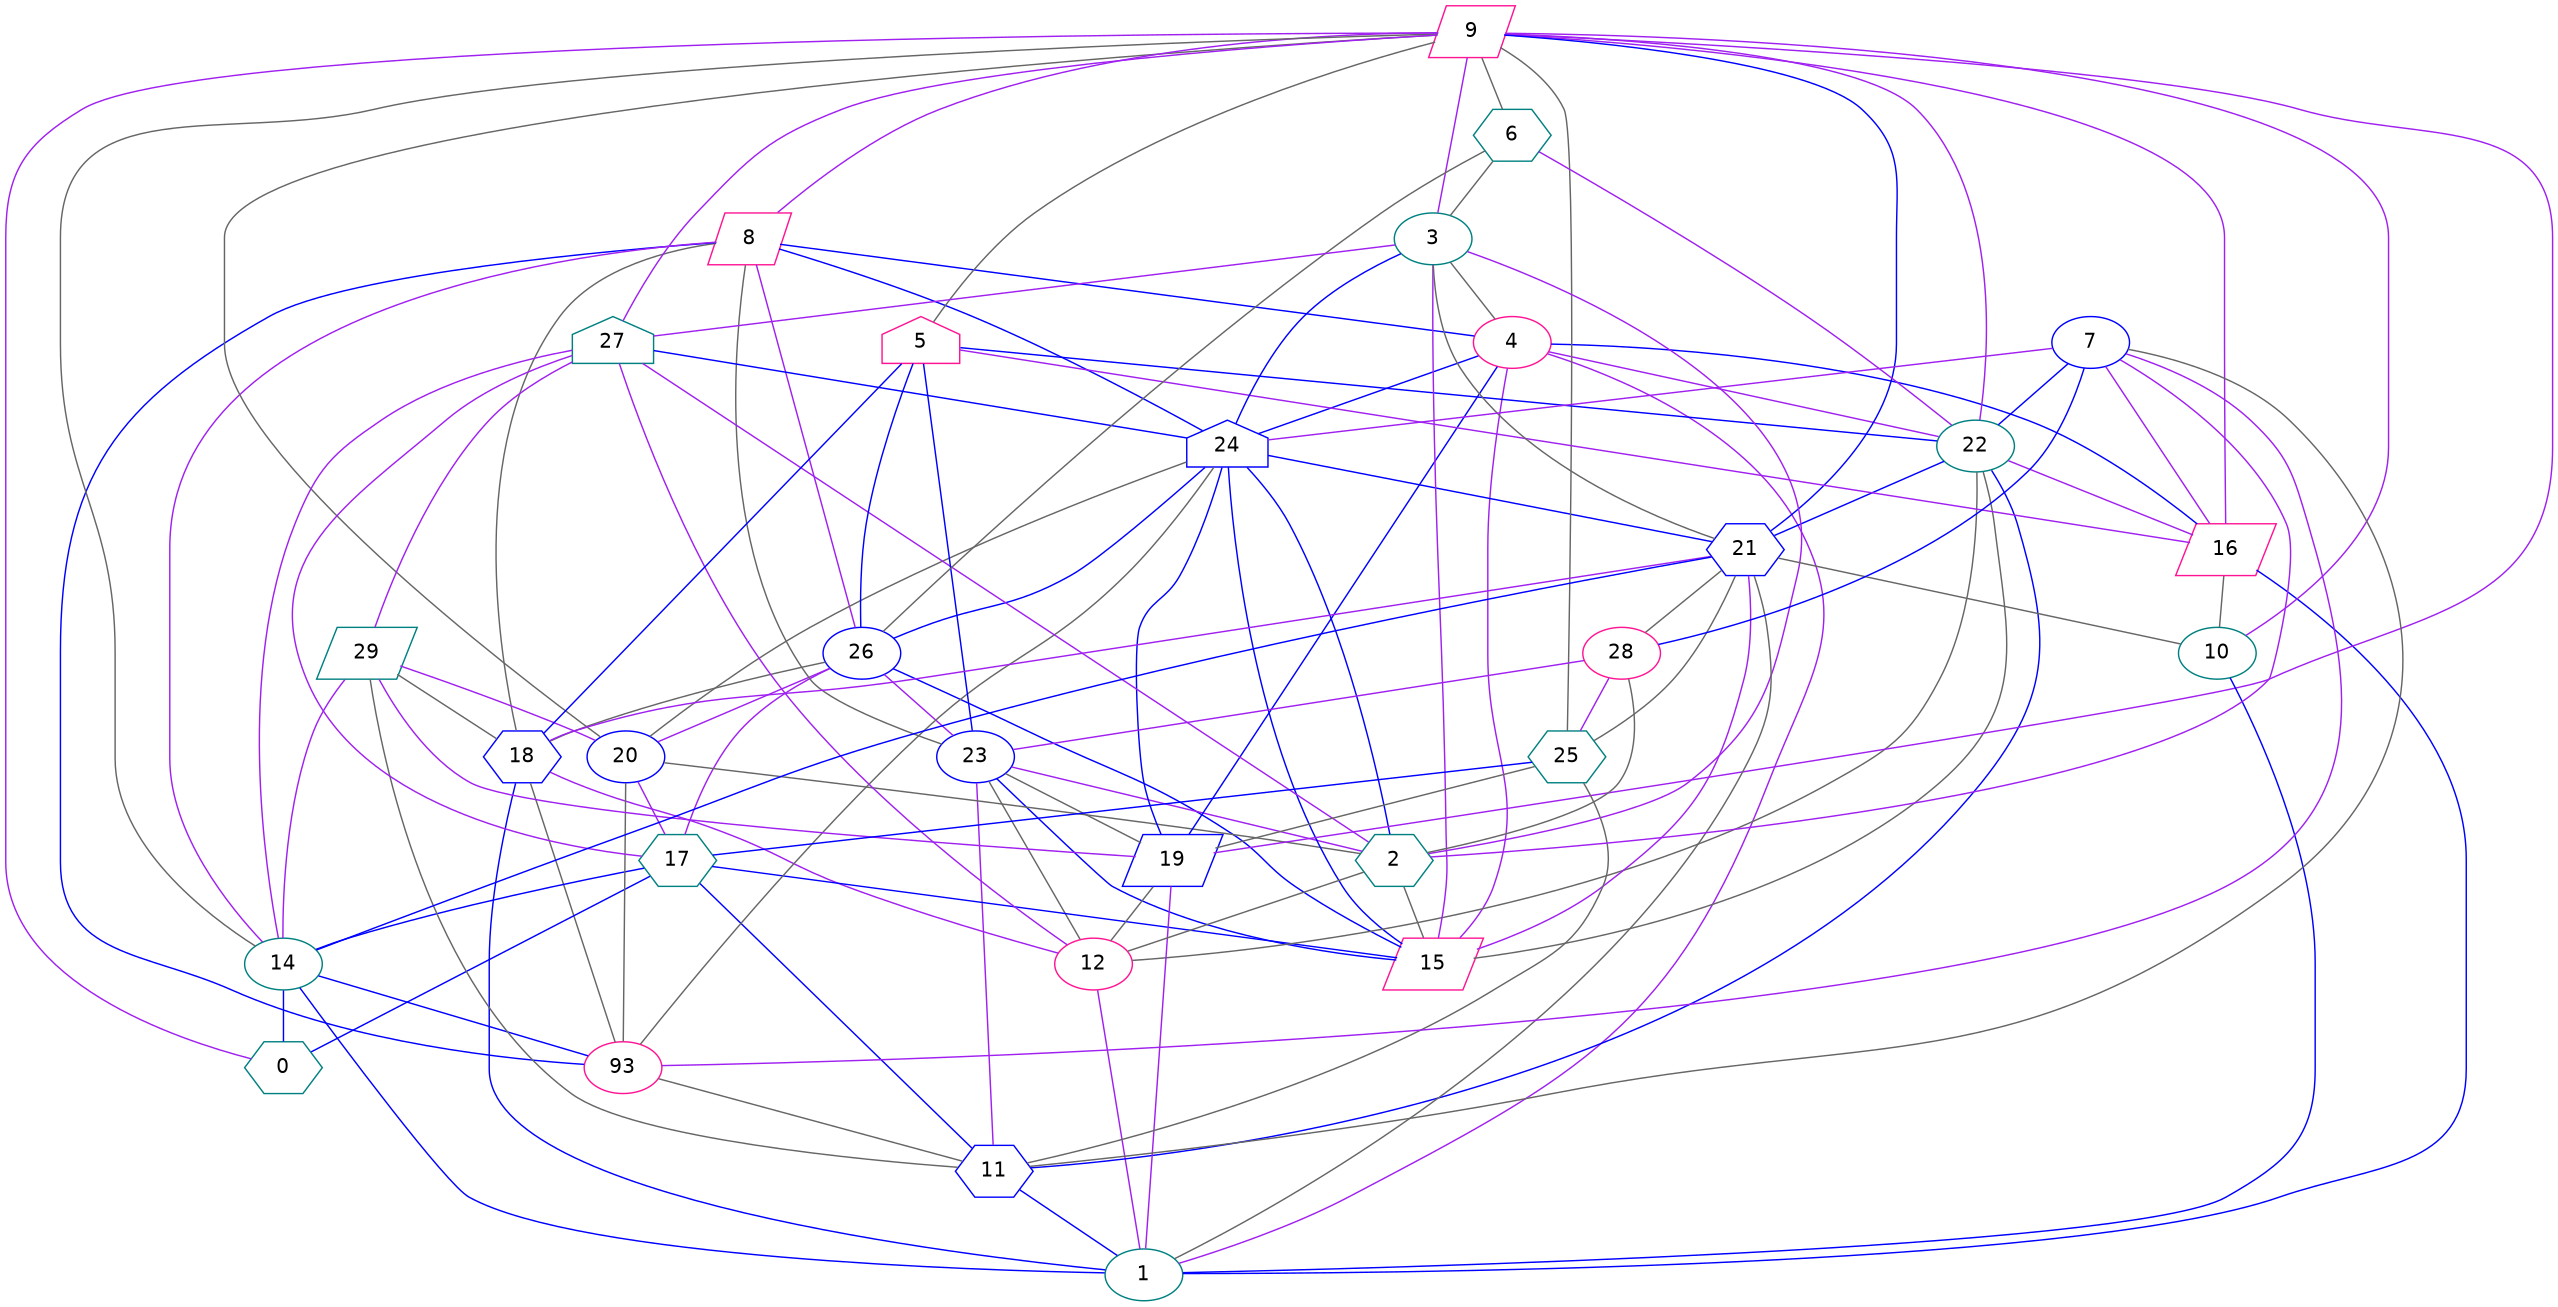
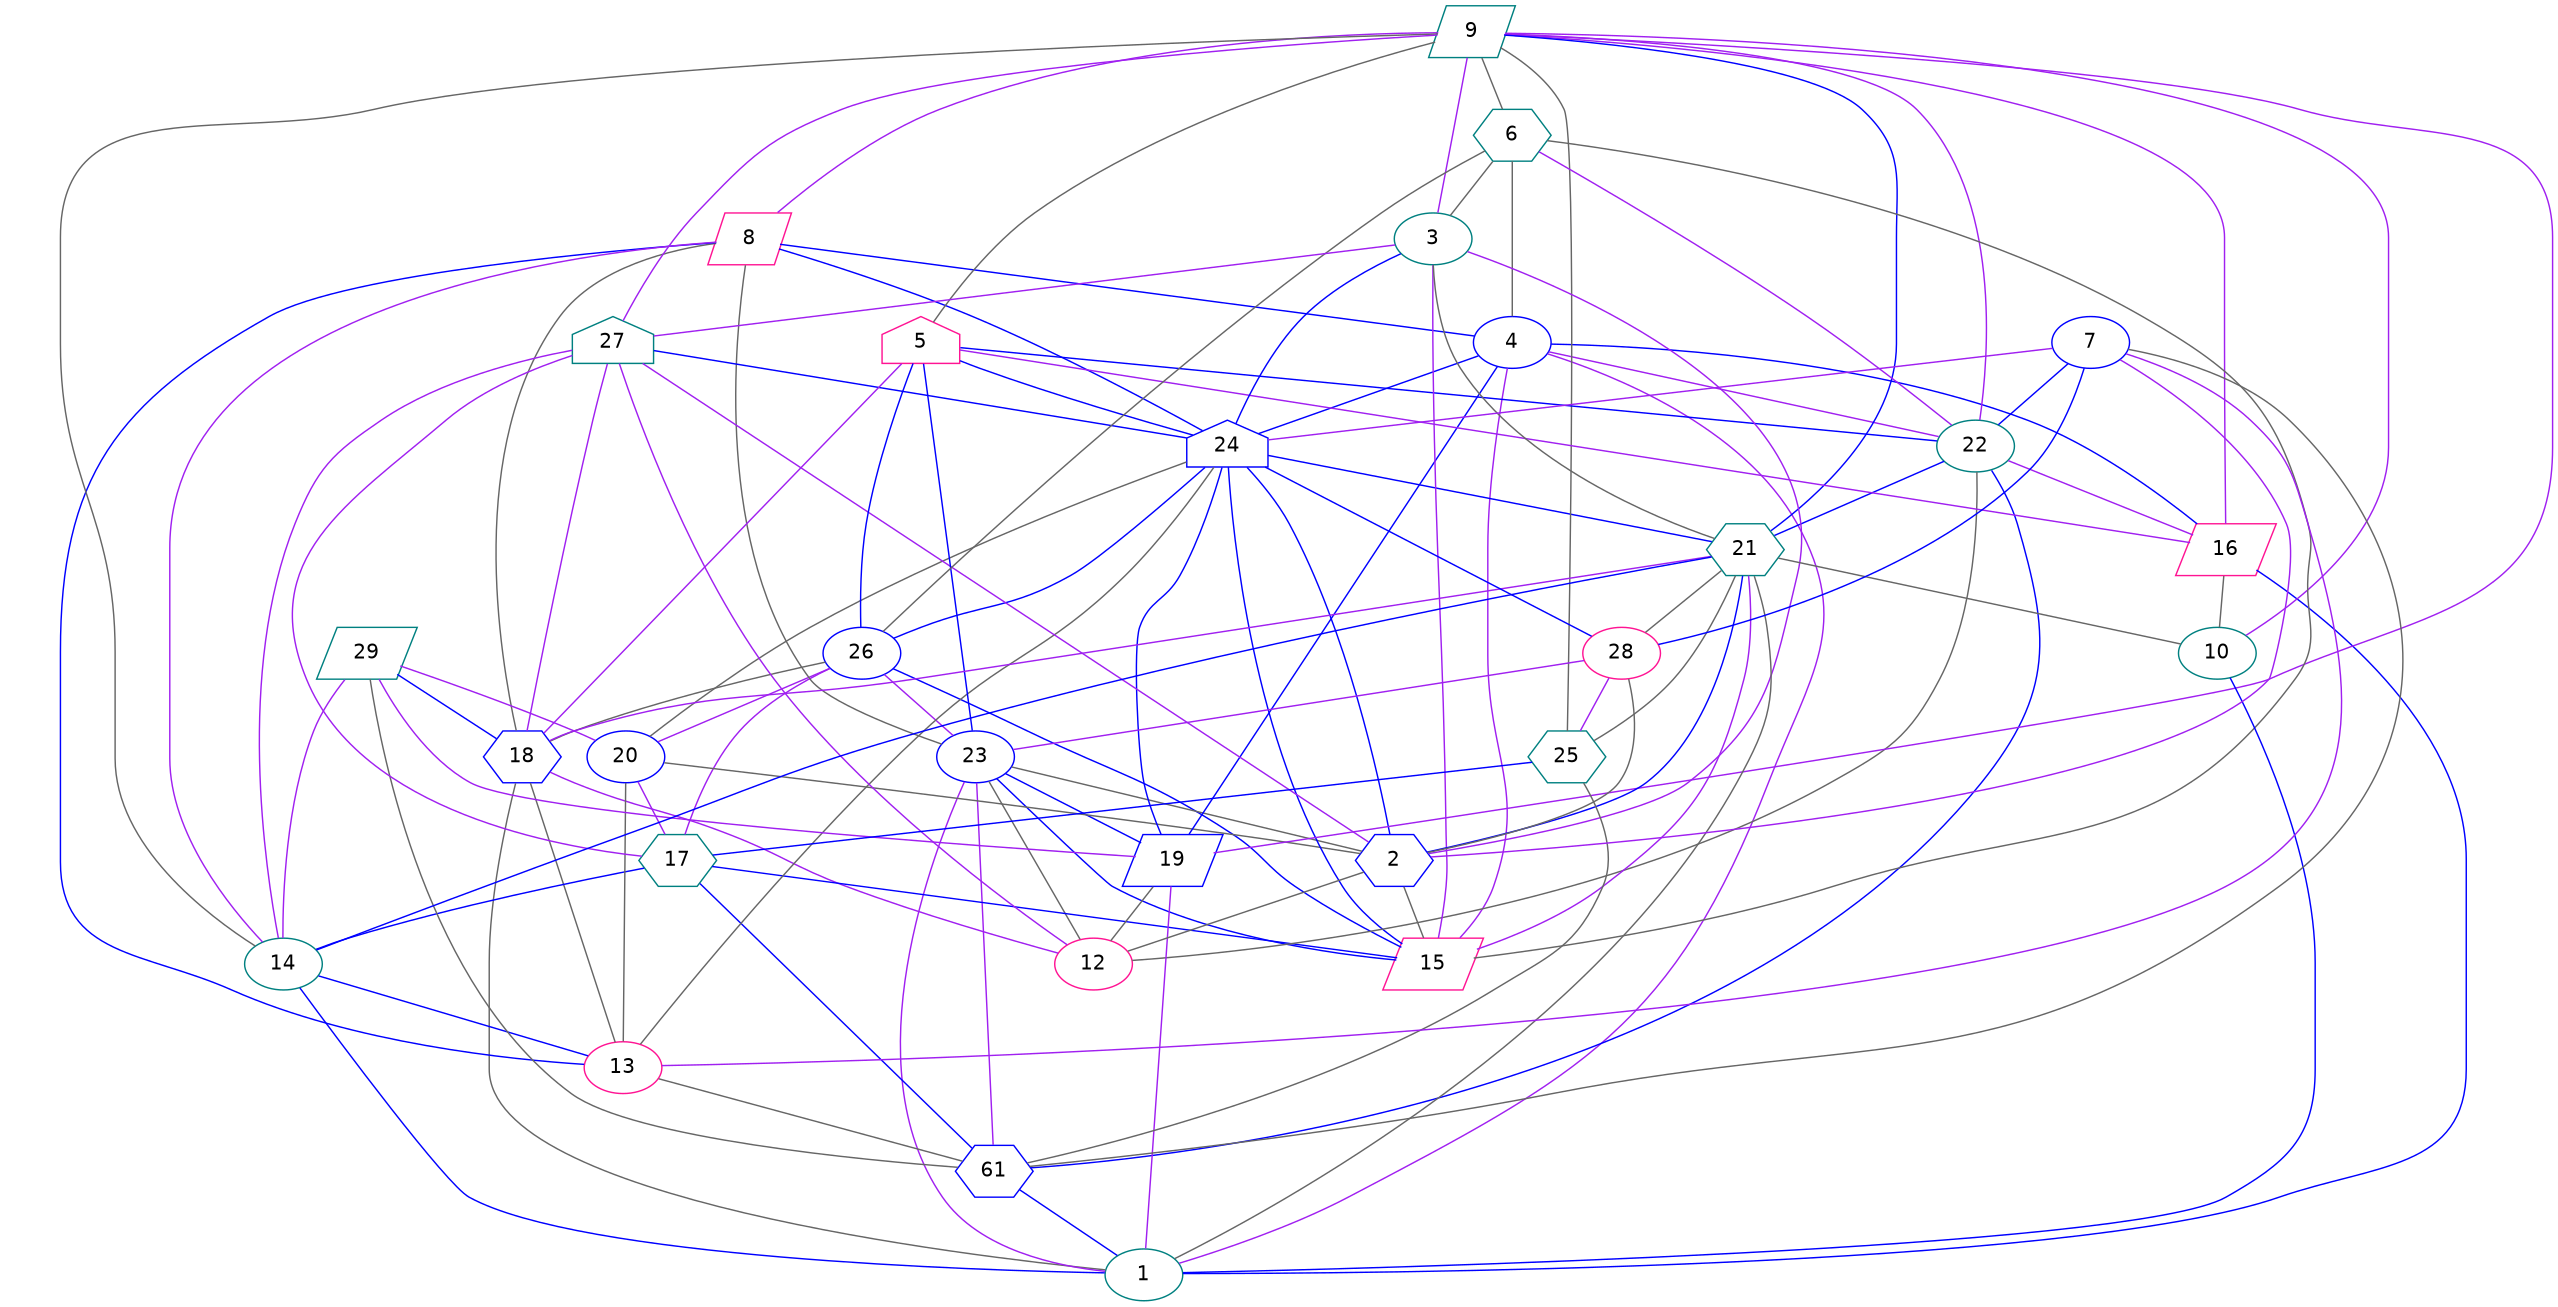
node "9": color deeppink -> teal
edge "9" -- "20": removed
edge "3" -- "4": now "6" -- "4"
node "4": color deeppink -> blue
edge "5" -- "24": added
edge "7" -- "16": removed
edge "8" -- "26": removed
edge "27" -- "29": now "27" -- "18"
edge "5" -- "18": color blue -> purple
node "21": color blue -> teal
edge "24" -- "28": added
edge "29" -- "18": color gray40 -> blue
edge "21" -- "2": added
edge "23" -- "19": color gray40 -> blue
edge "25" -- "19": removed
edge "23" -- "2": color purple -> gray40
edge "22" -- "15": now "6" -- "15"
node "2": color teal -> blue
node "0": removed
node "93": label "93" -> "13"
edge "12" -- "1": now "23" -- "1"
node "11": label "11" -> "61"
edge "18" -- "1": color blue -> gray40
